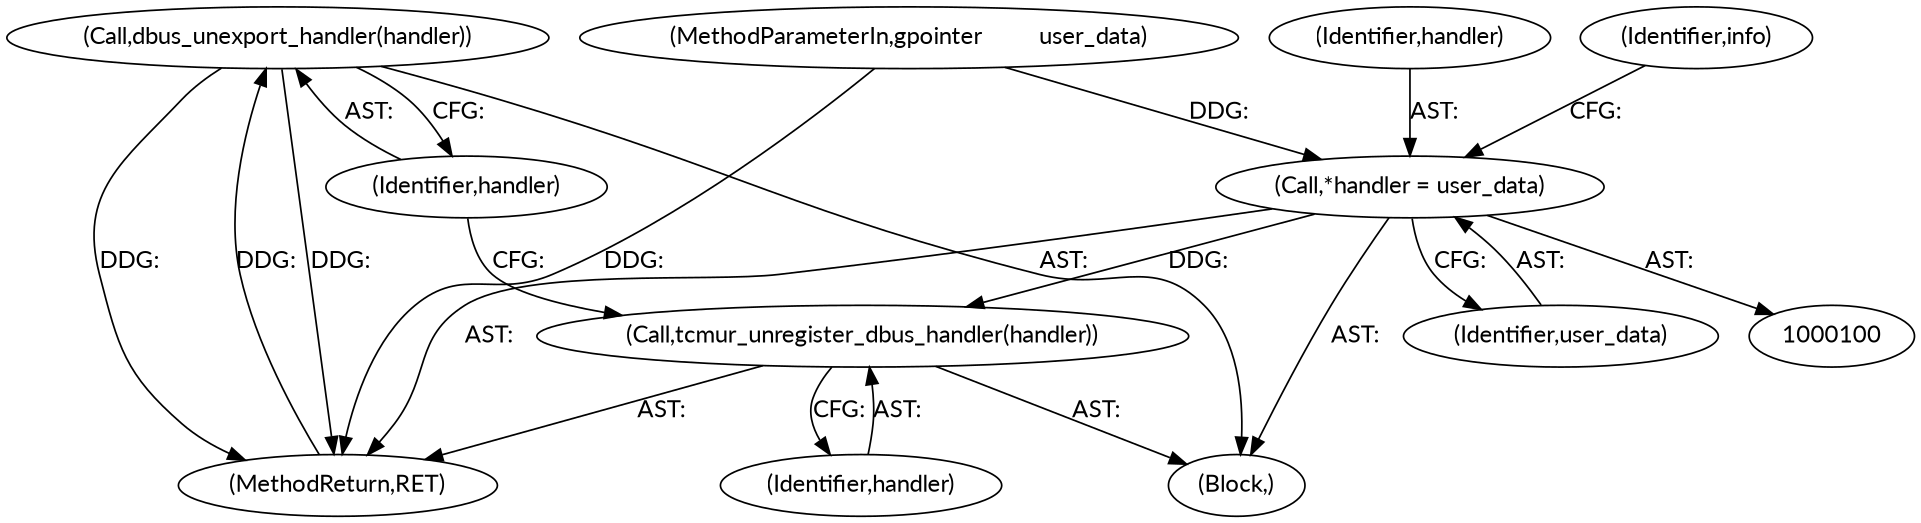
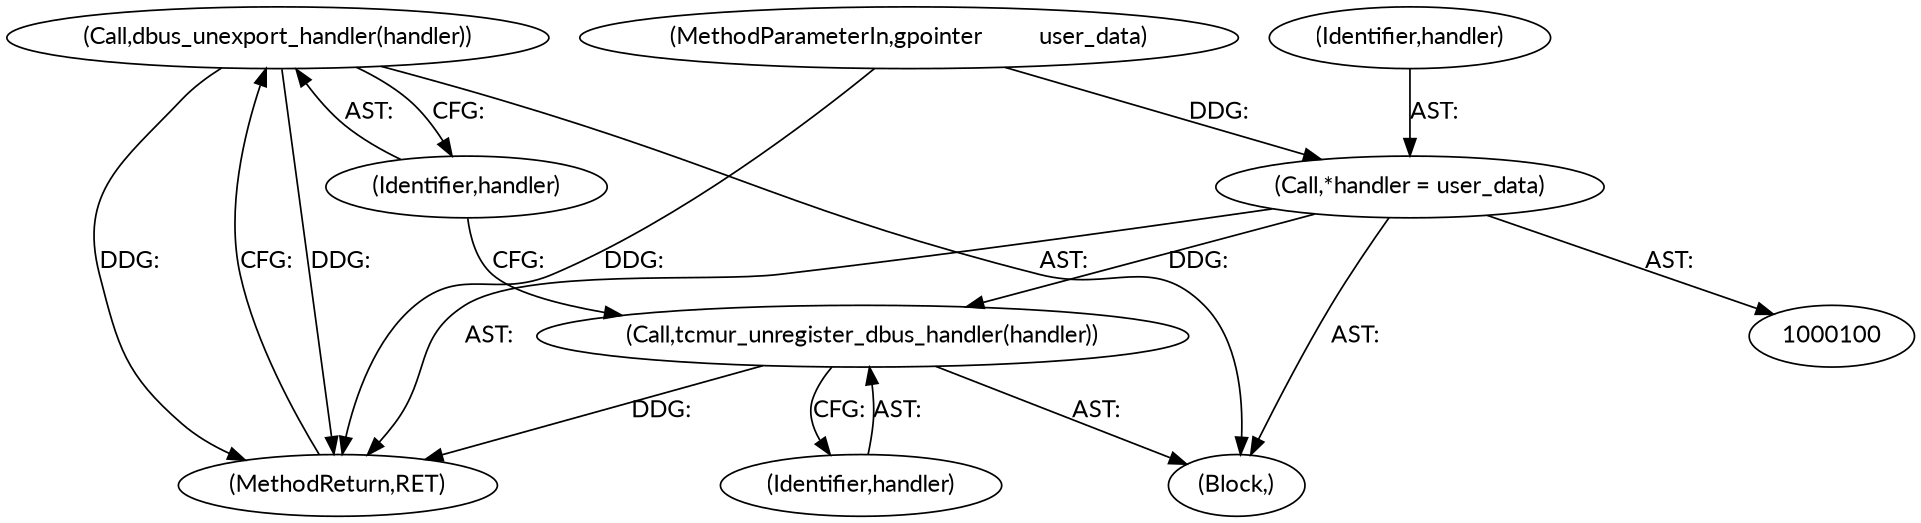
node "(Identifier,info)": removed
edge "(MethodReturn,RET)" -> "(Call,dbus_unexport_handler(handler))": label "DDG: " -> "CFG: "
node "(Identifier,user_data)": removed
edge "(Call,tcmur_unregister_dbus_handler(handler))" -> "(MethodReturn,RET)": label "AST: " -> "DDG: "
